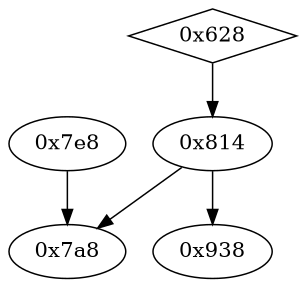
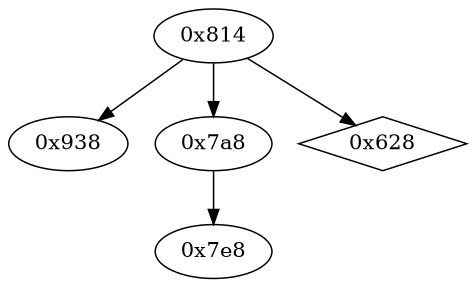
edge "0x628" -> "0x814": reversed
edge "0x7e8" -> "0x7a8": reversed
